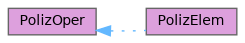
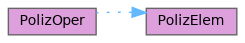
edge "PolizElem" -> "PolizOper": reversed
